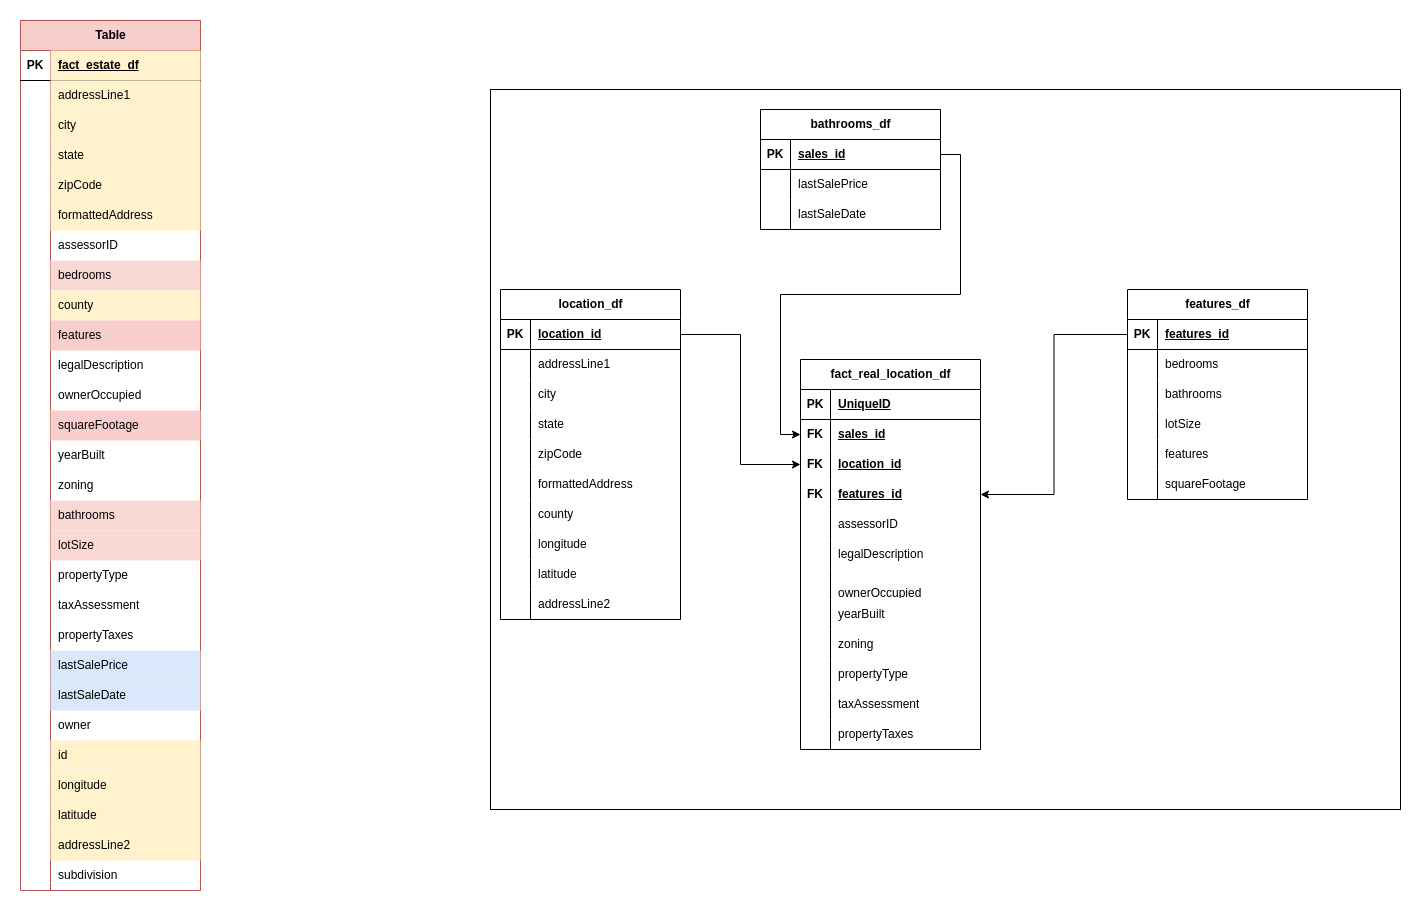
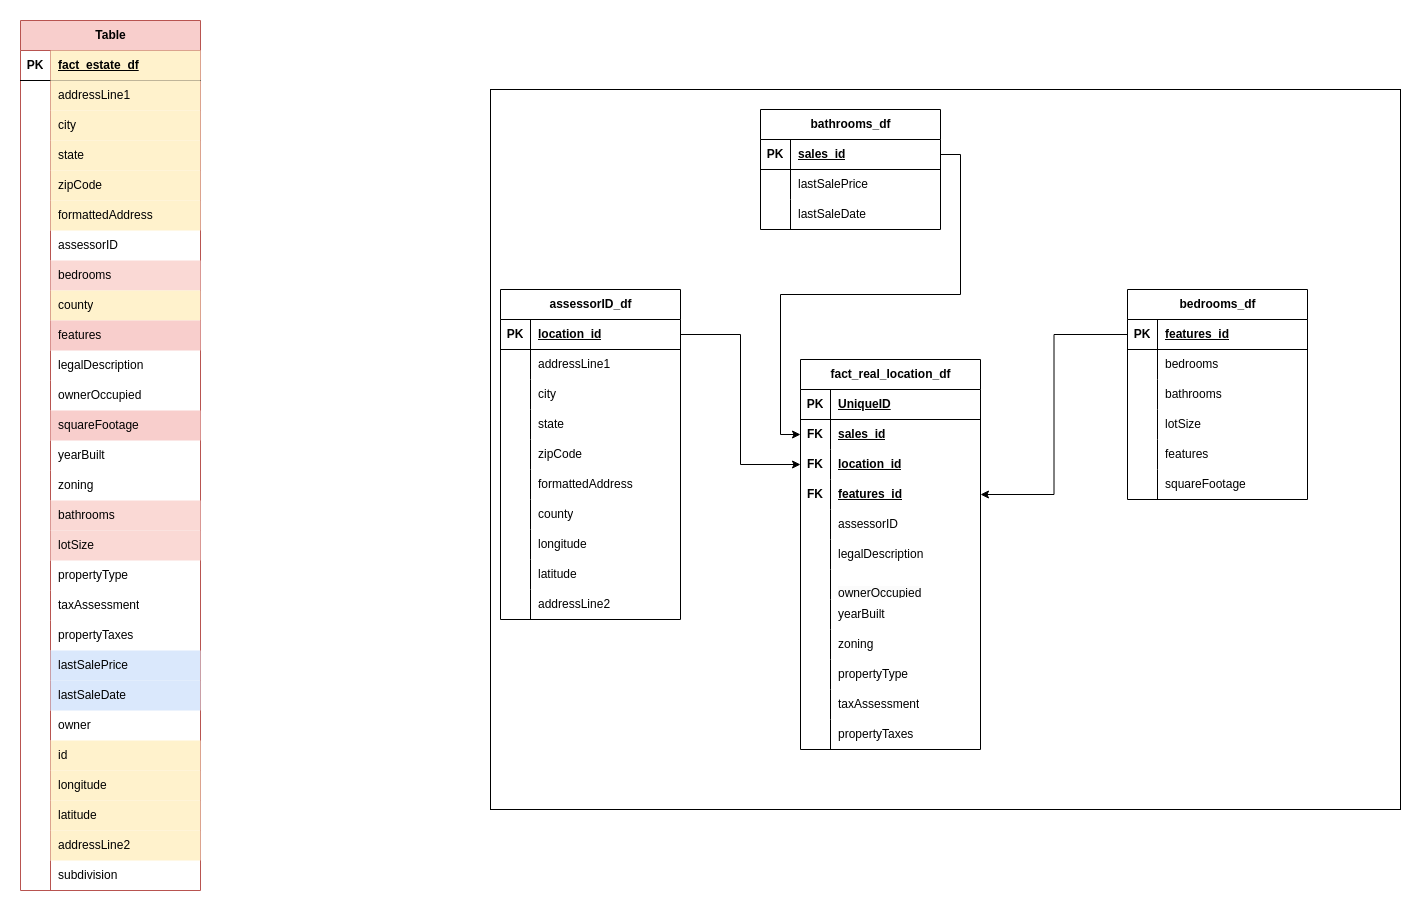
node "location_df": label "location_df" -> "assessorID_df"
node "features_df": label "features_df" -> "bedrooms_df"
